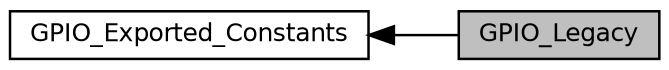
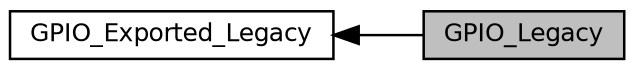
node "GPIO_Exported_Constants": label "GPIO_Exported_Constants" -> "GPIO_Exported_Legacy"
